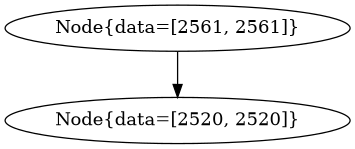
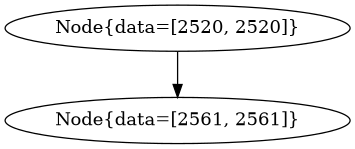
edge "Node{data=[2561, 2561]}" -> "Node{data=[2520, 2520]}": reversed
